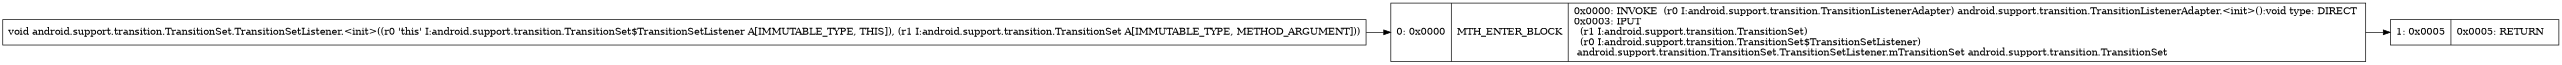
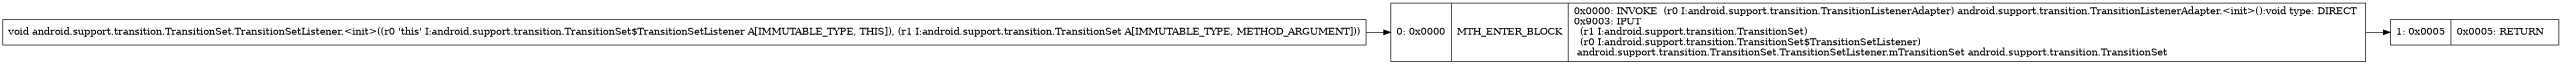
node "0: 0x0000": text "0x0003: IPUT" -> "0x9003: IPUT"
